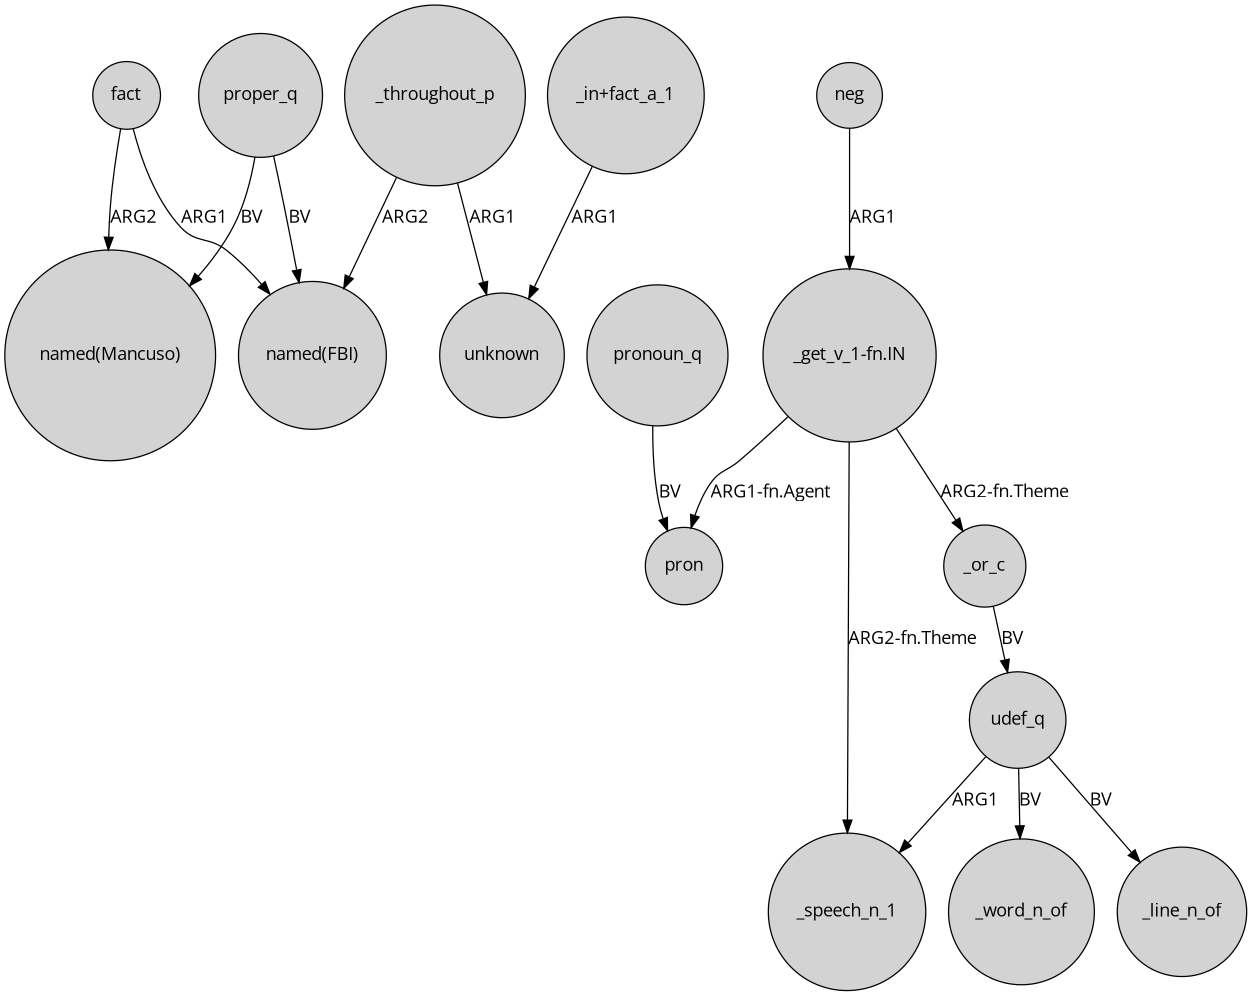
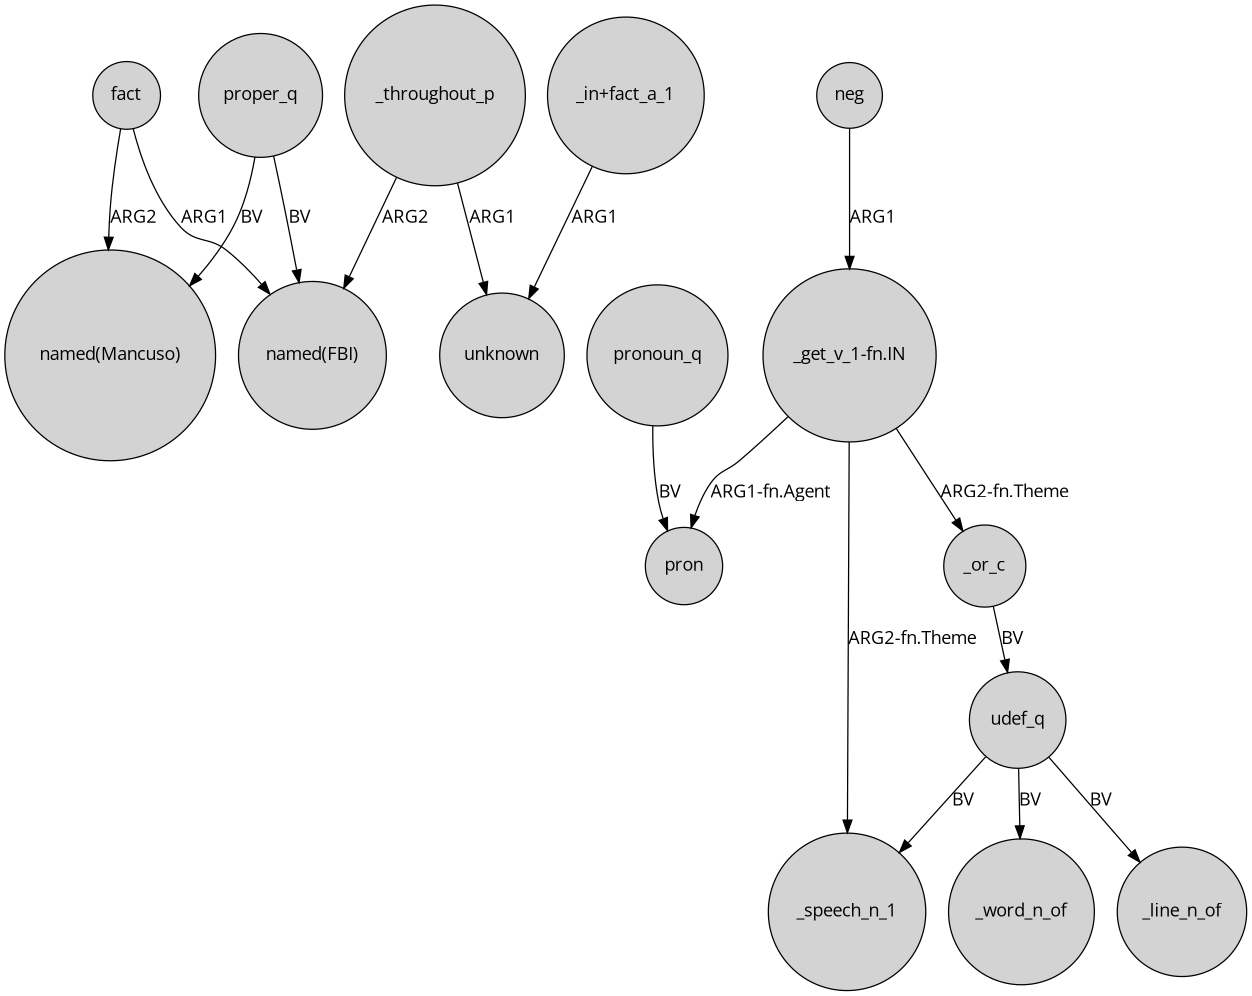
edge "udef_q" -> "_speech_n_1": label "ARG1" -> "BV"
